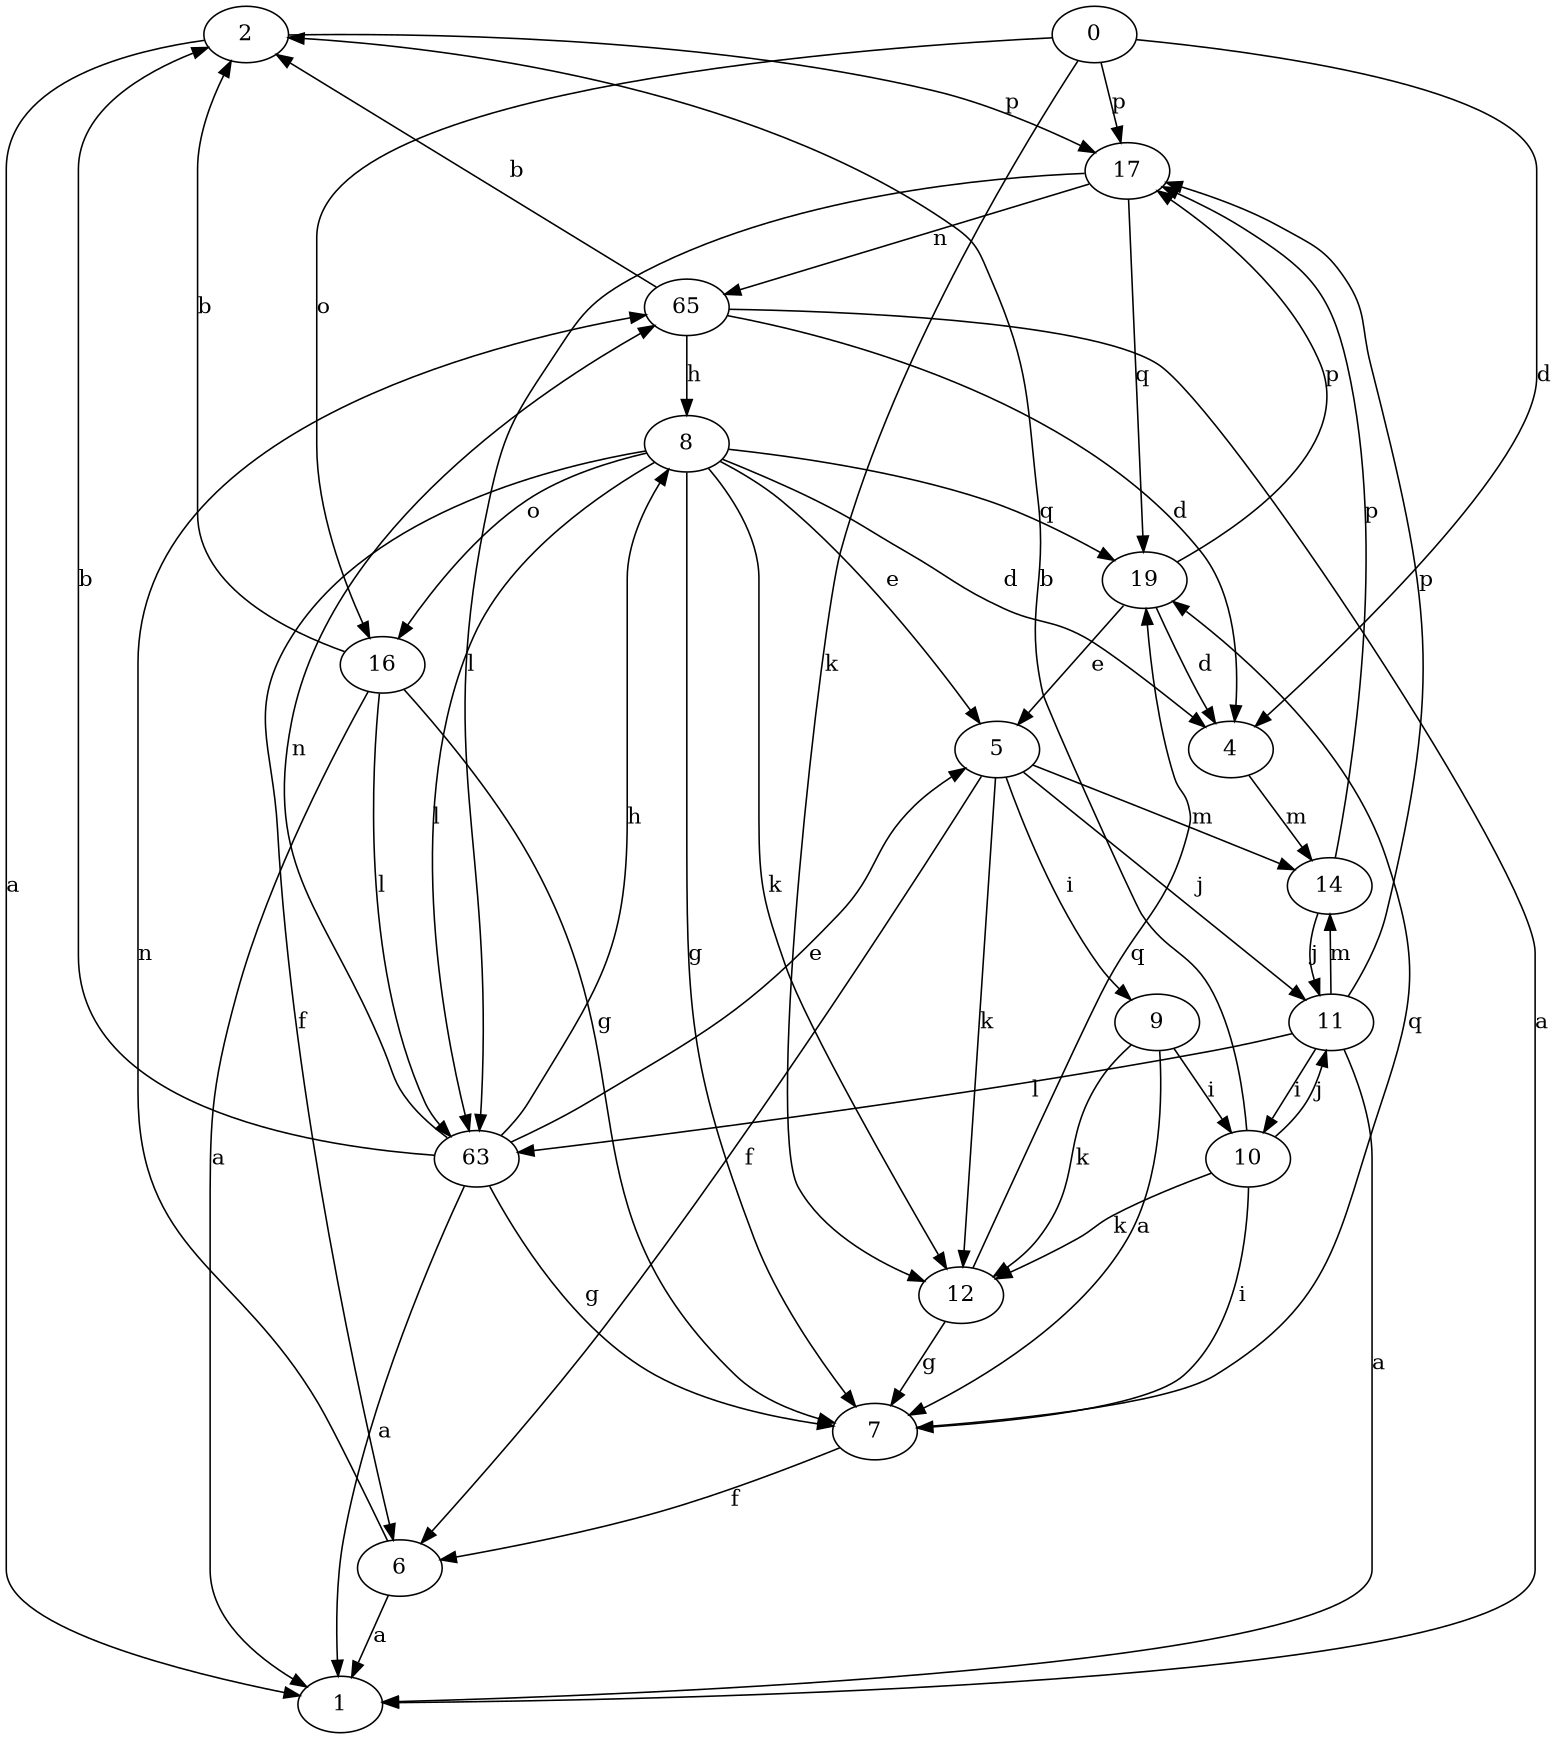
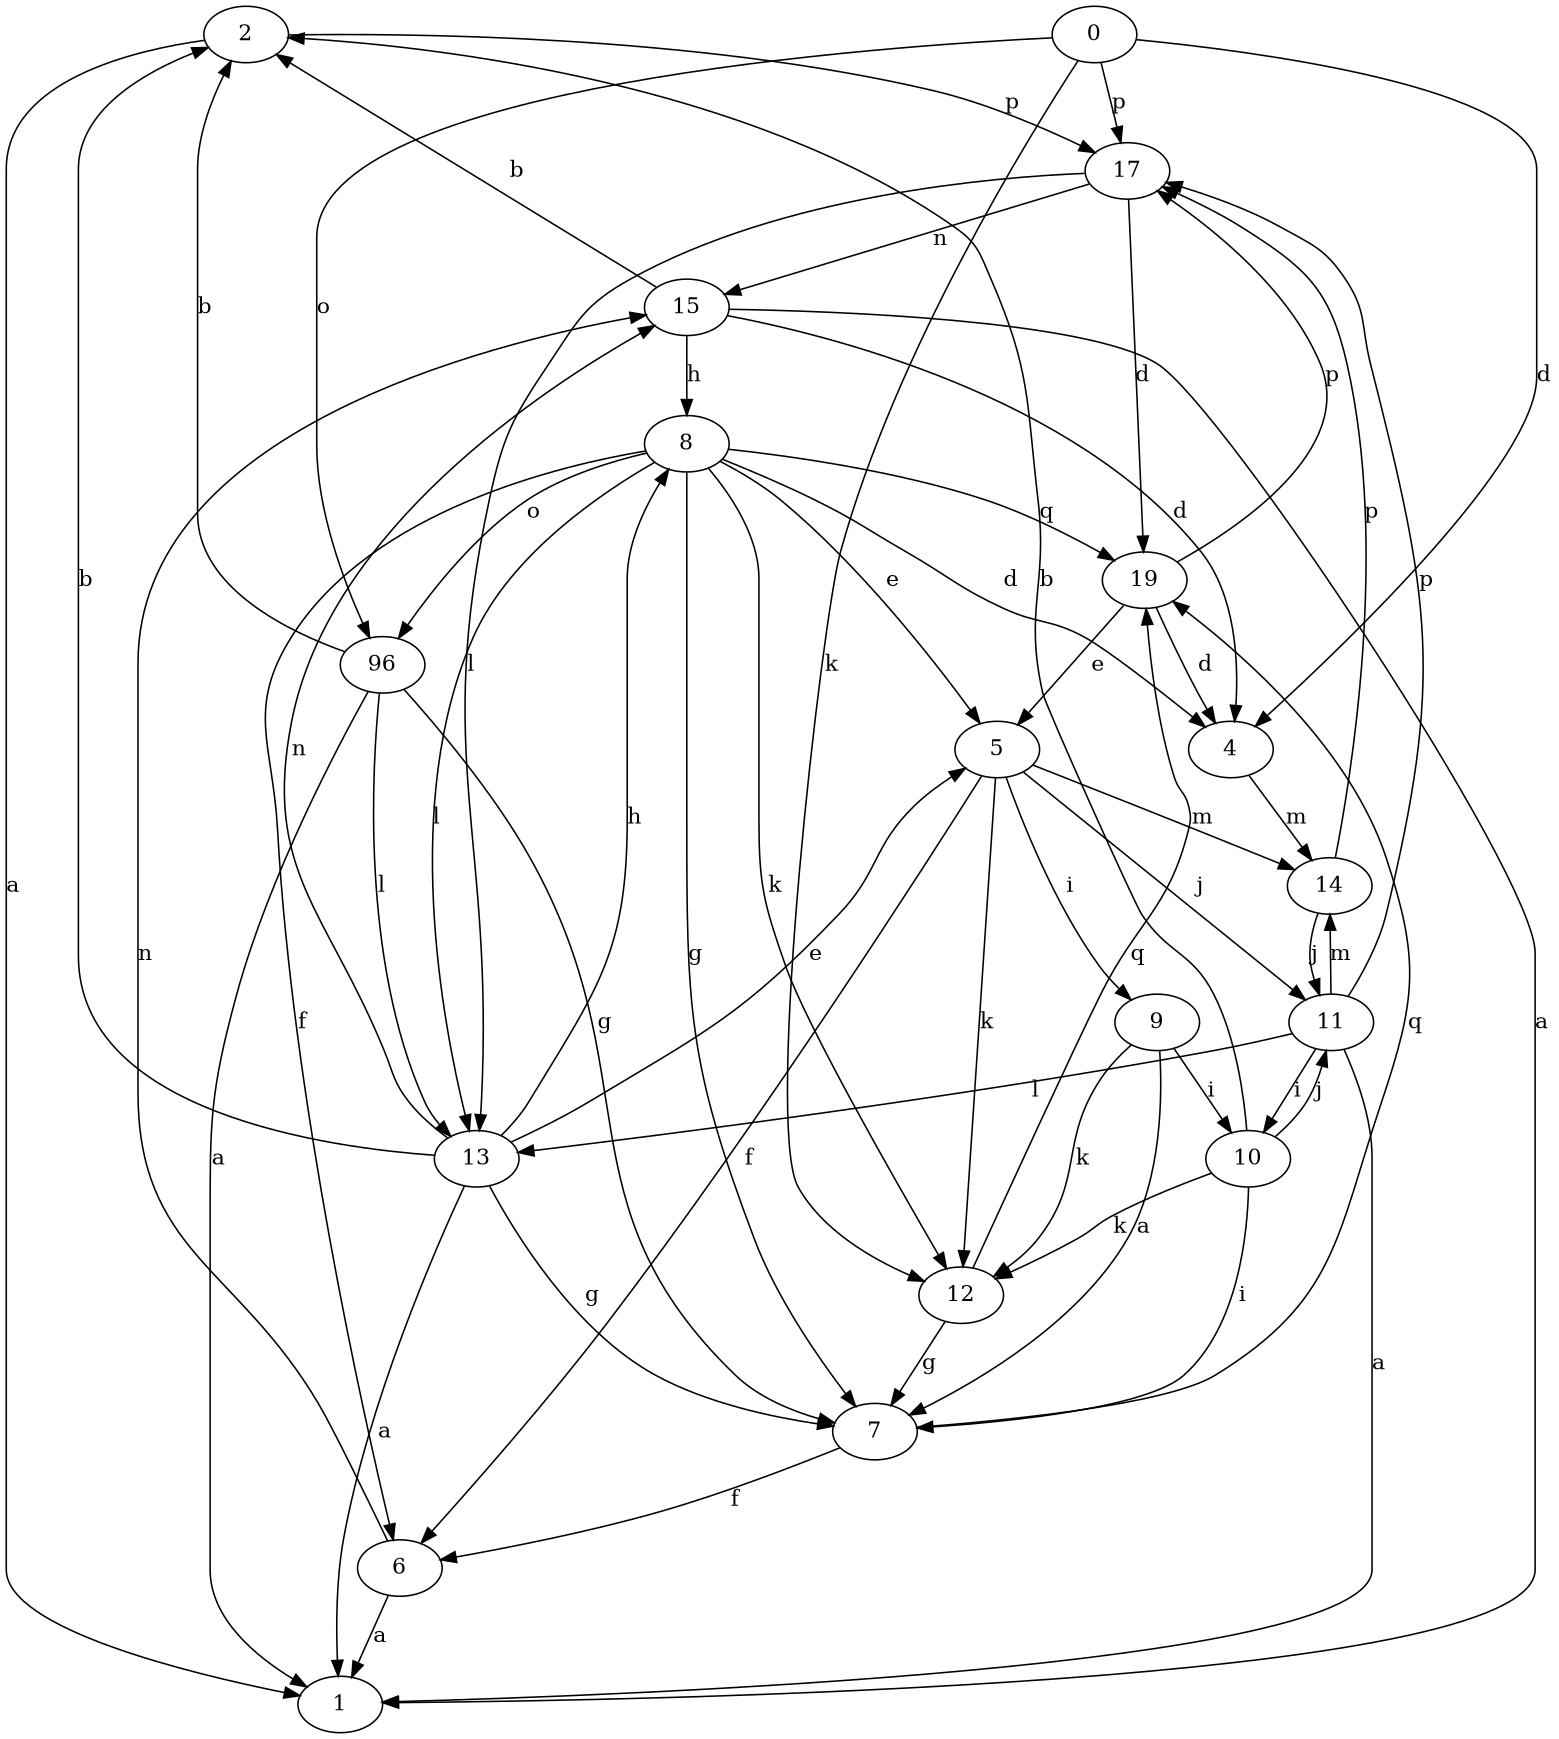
node "65": label "65" -> "15"
edge "17" -> "19": label "q" -> "d"
node "16": label "16" -> "96"
node "63": label "63" -> "13"
